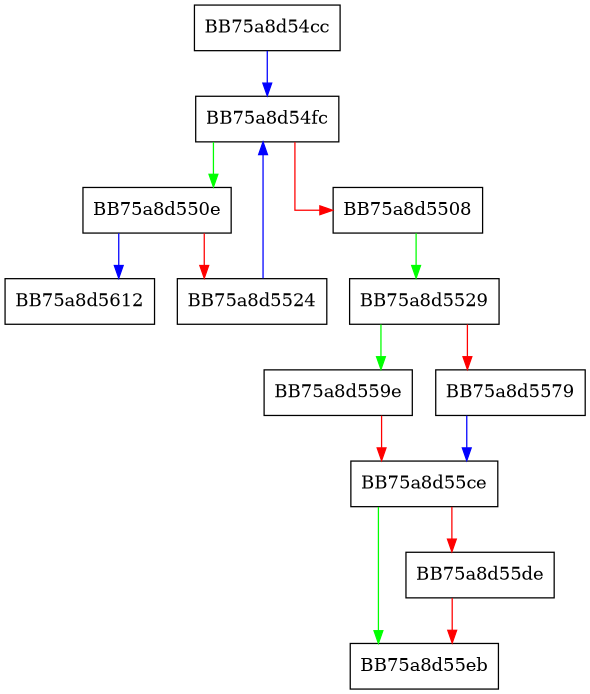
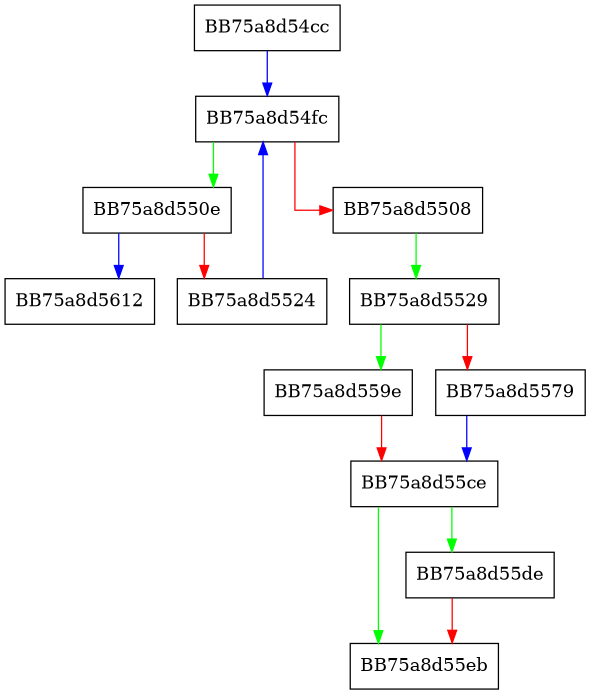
edge "BB75a8d55ce" -> "BB75a8d55de": color red -> green
